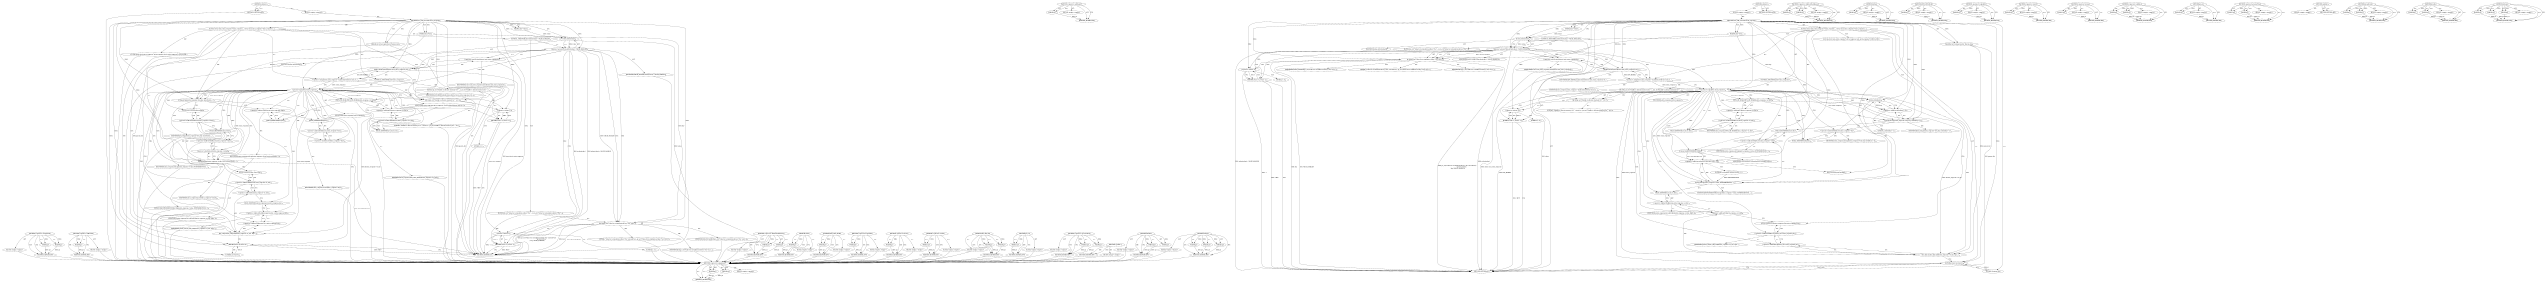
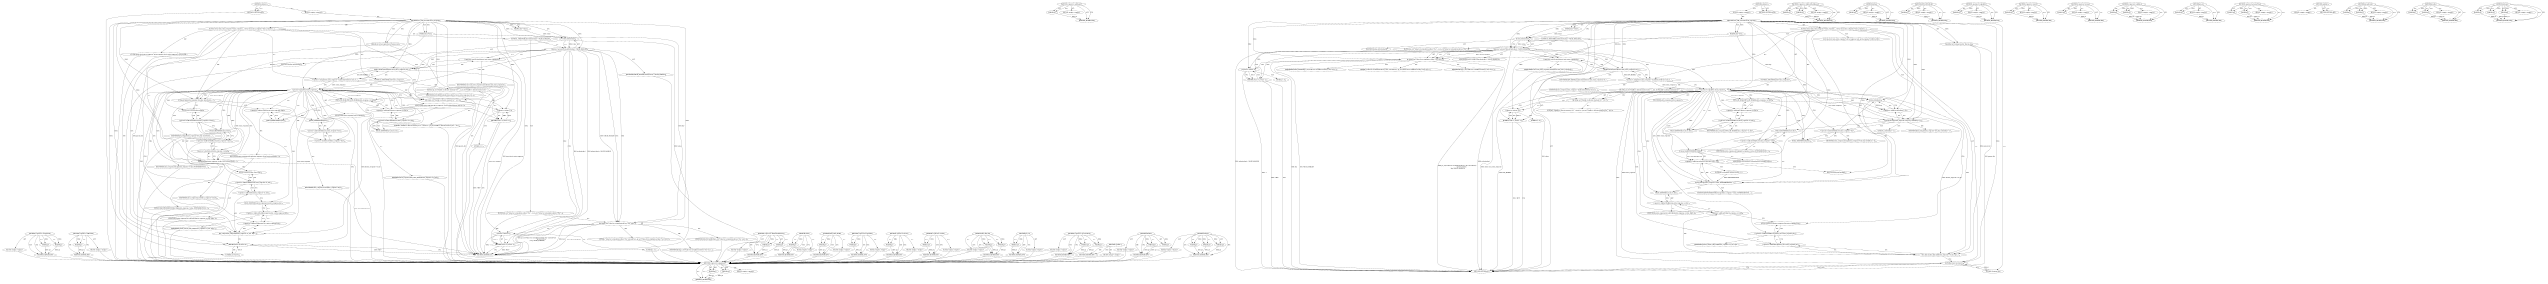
edge "(<operator>.addition,strlen(key) + 1)" -> "(LITERAL,1,strlen(key) + 1)": now "(strncpy,strncpy(extra_response->key, key, strlen(key) + 1))" -> "(LITERAL,1,strlen(key) + 1)"
